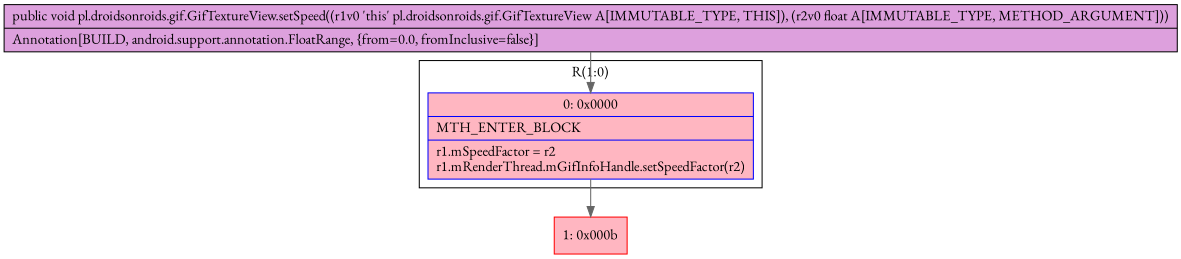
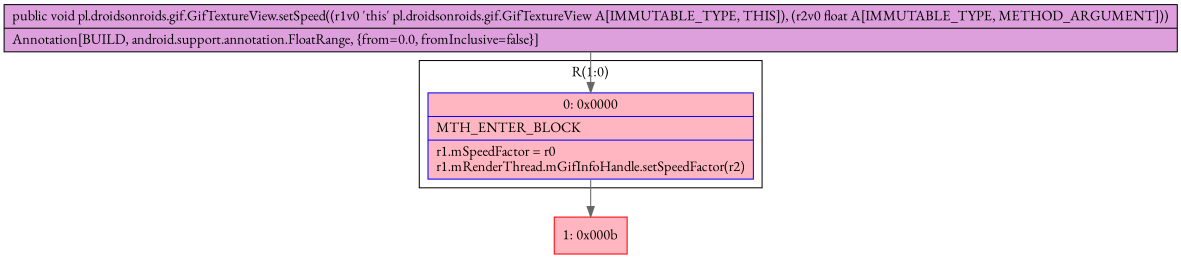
node "0: 0x0000": text "r1.mSpeedFactor = r2" -> "r1.mSpeedFactor = r0"
